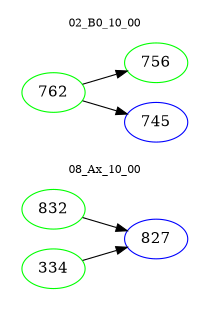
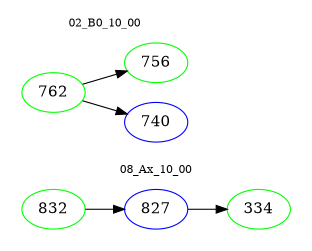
node "745": label "745" -> "740"
edge "334" -> "827": reversed
